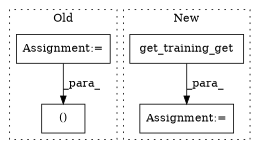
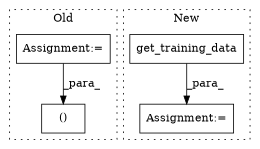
node "get_training_get": label "get_training_get" -> "get_training_data"
